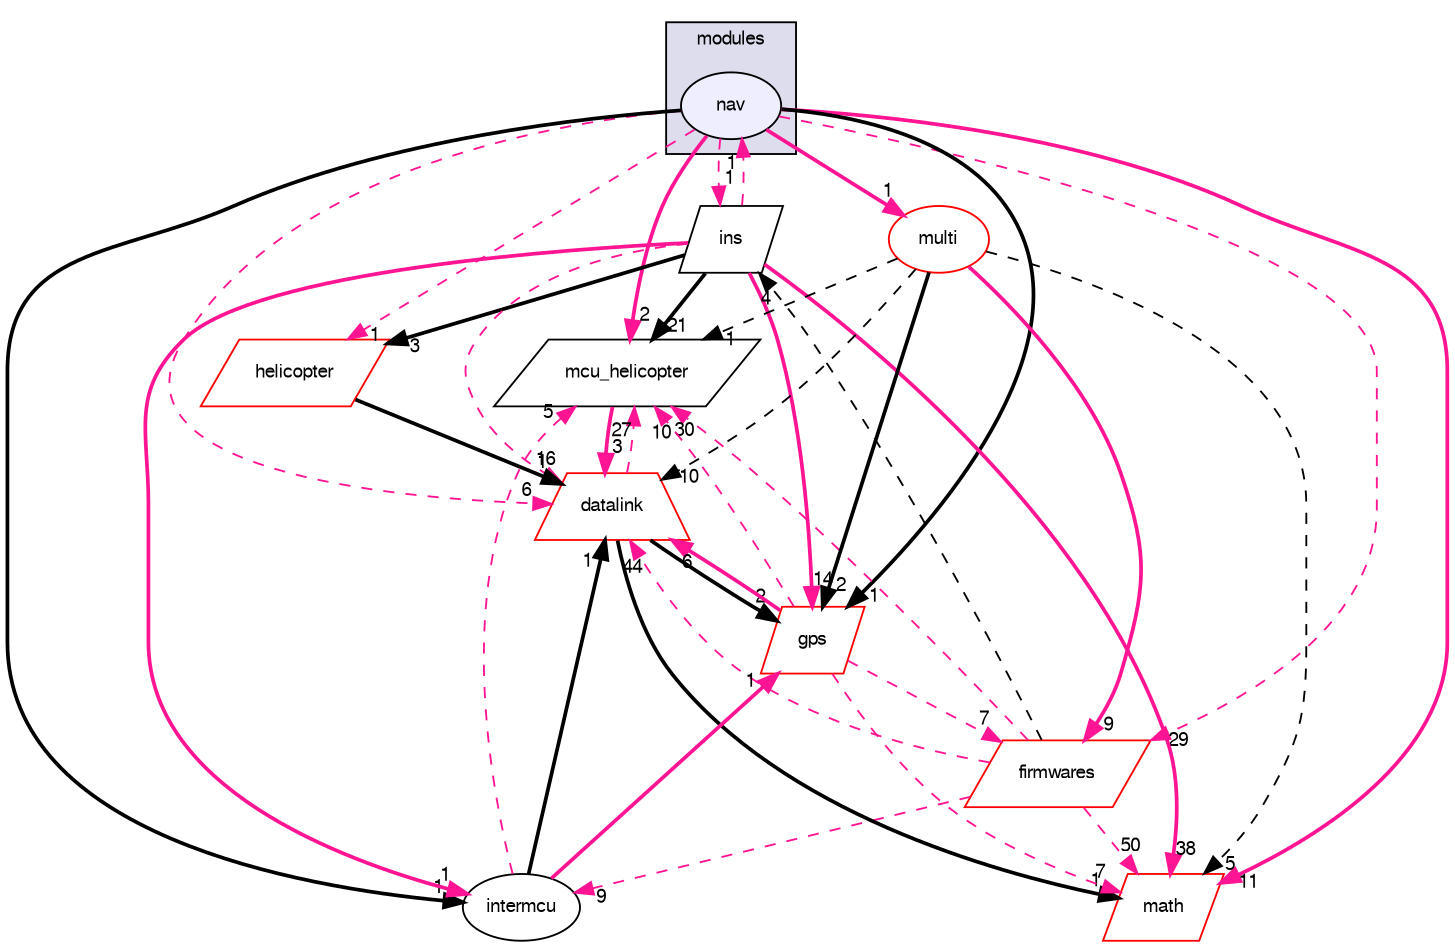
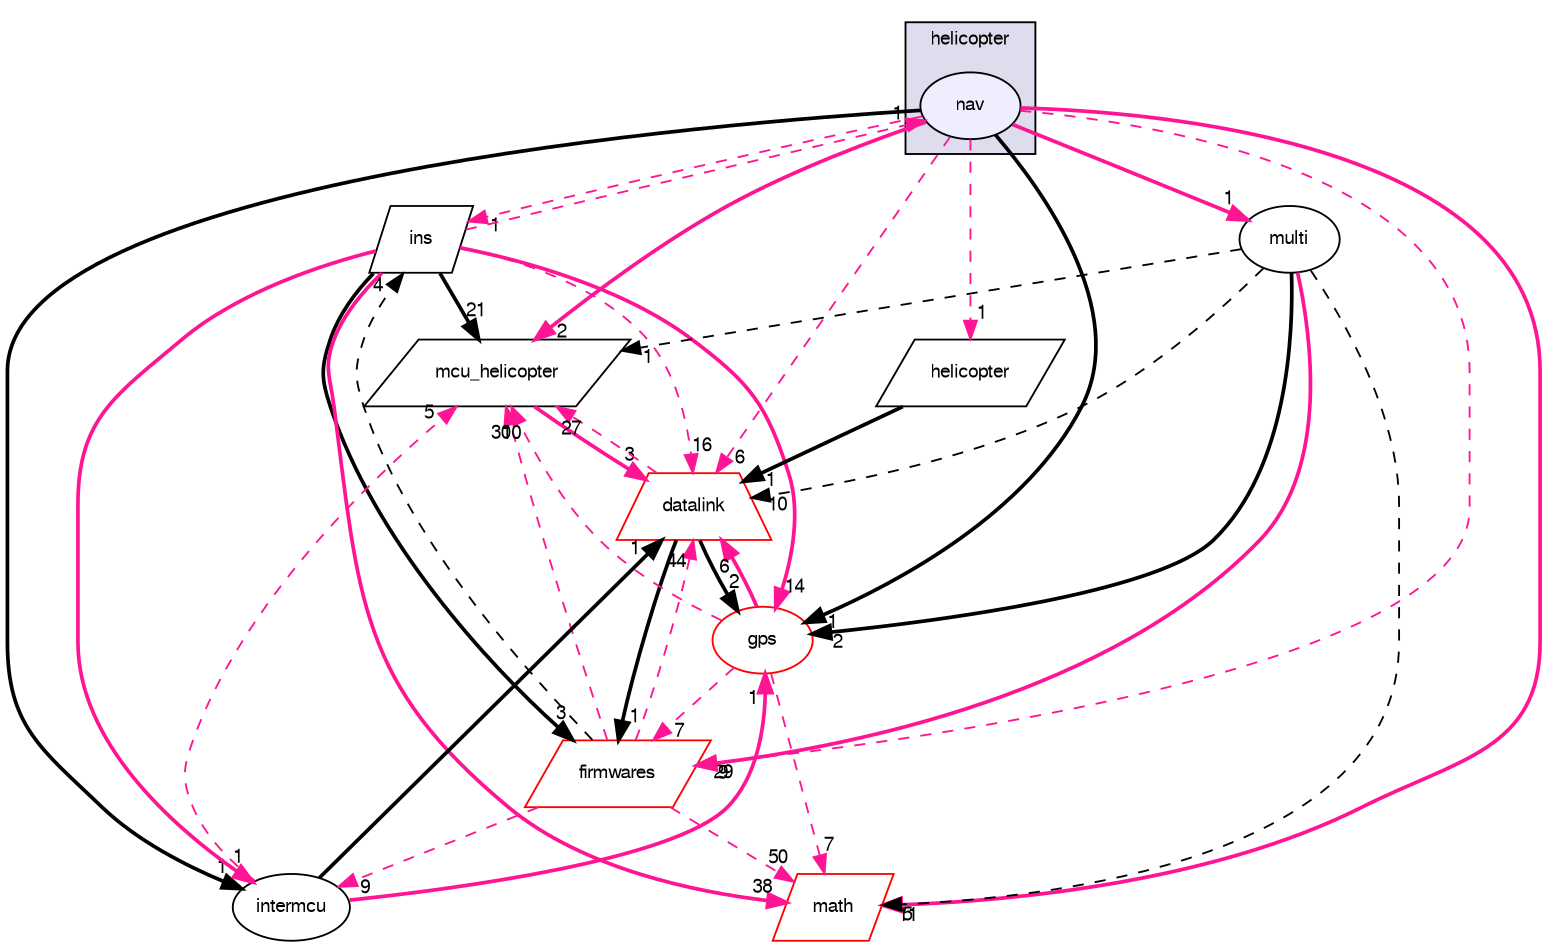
cluster "modules": label "modules" -> "helicopter"
node "multi": color red -> black
edge "ins" -> "helicopter": now "ins" -> "firmwares"
node "helicopter": color red -> black
node "gps": shape parallelogram -> ellipse
edge "datalink" -> "math": now "datalink" -> "firmwares"
